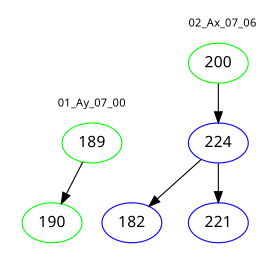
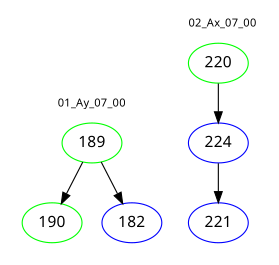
cluster "02_Ax_07_06": label "02_Ax_07_06" -> "02_Ax_07_00"
node "200": label "200" -> "220"
edge "224" -> "182": now "189" -> "182"
